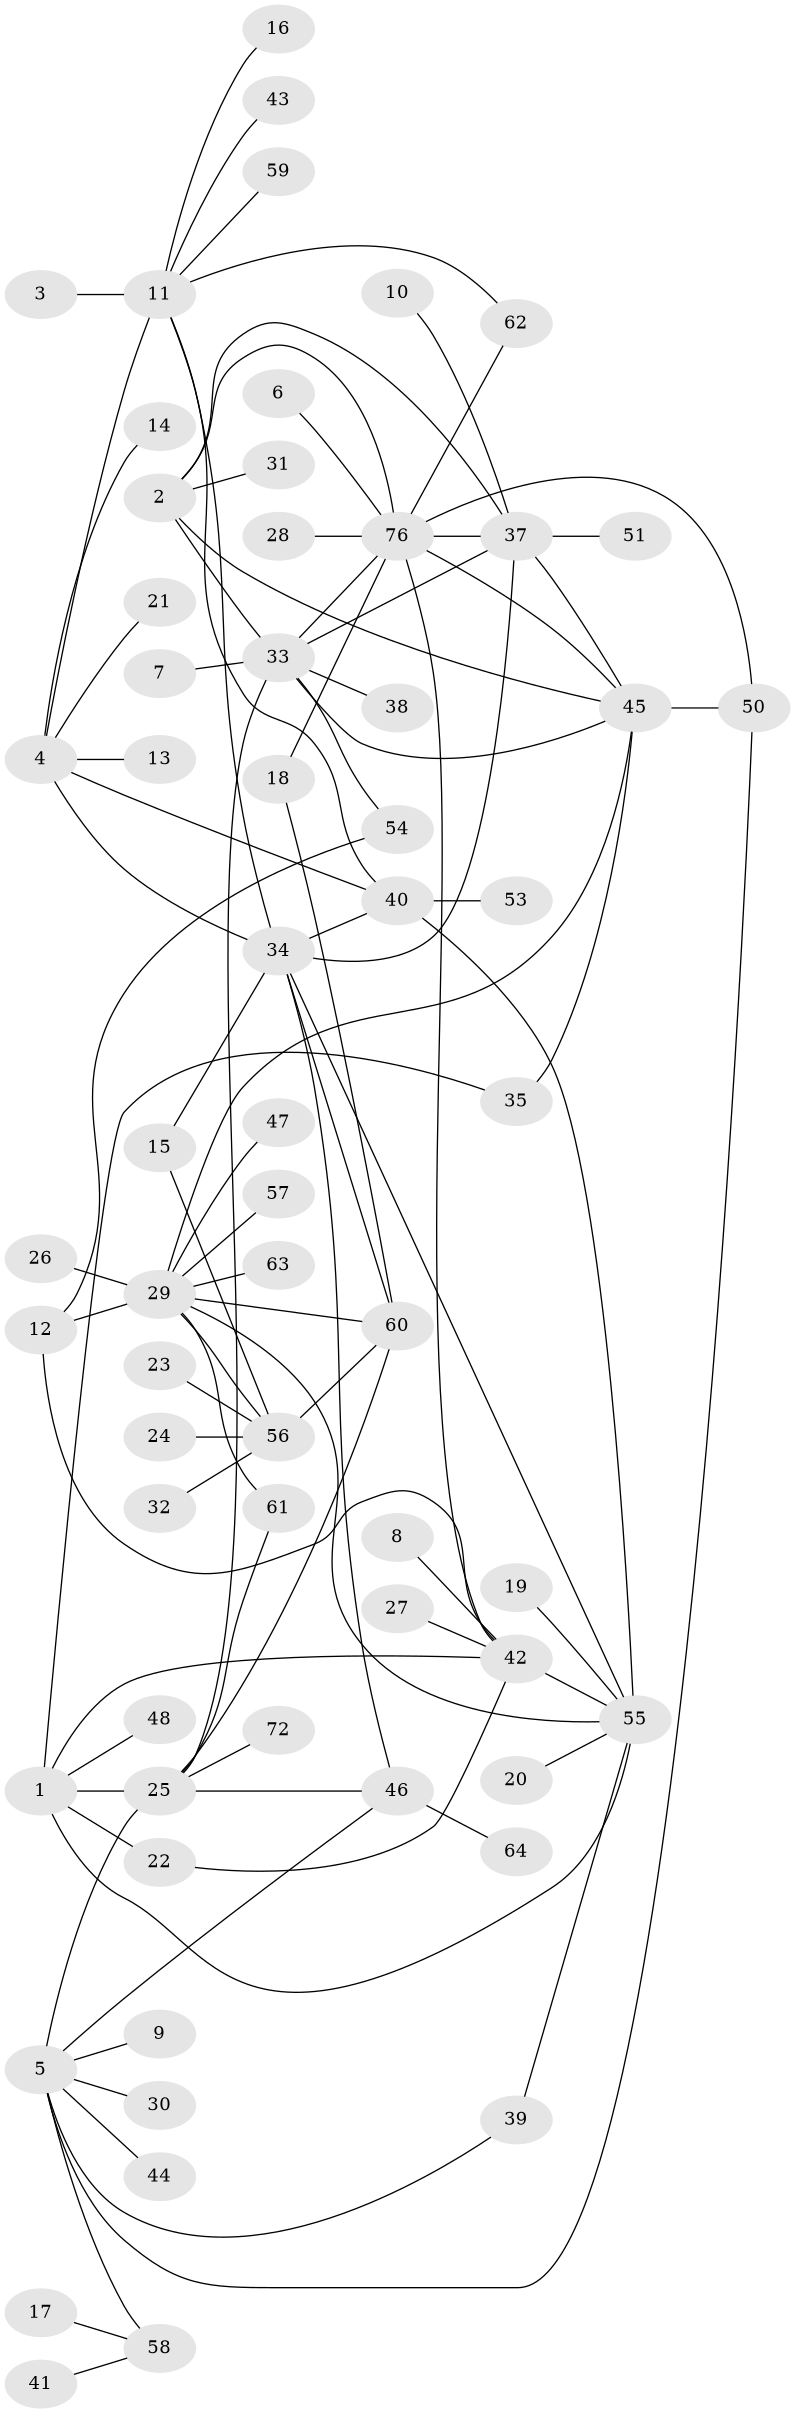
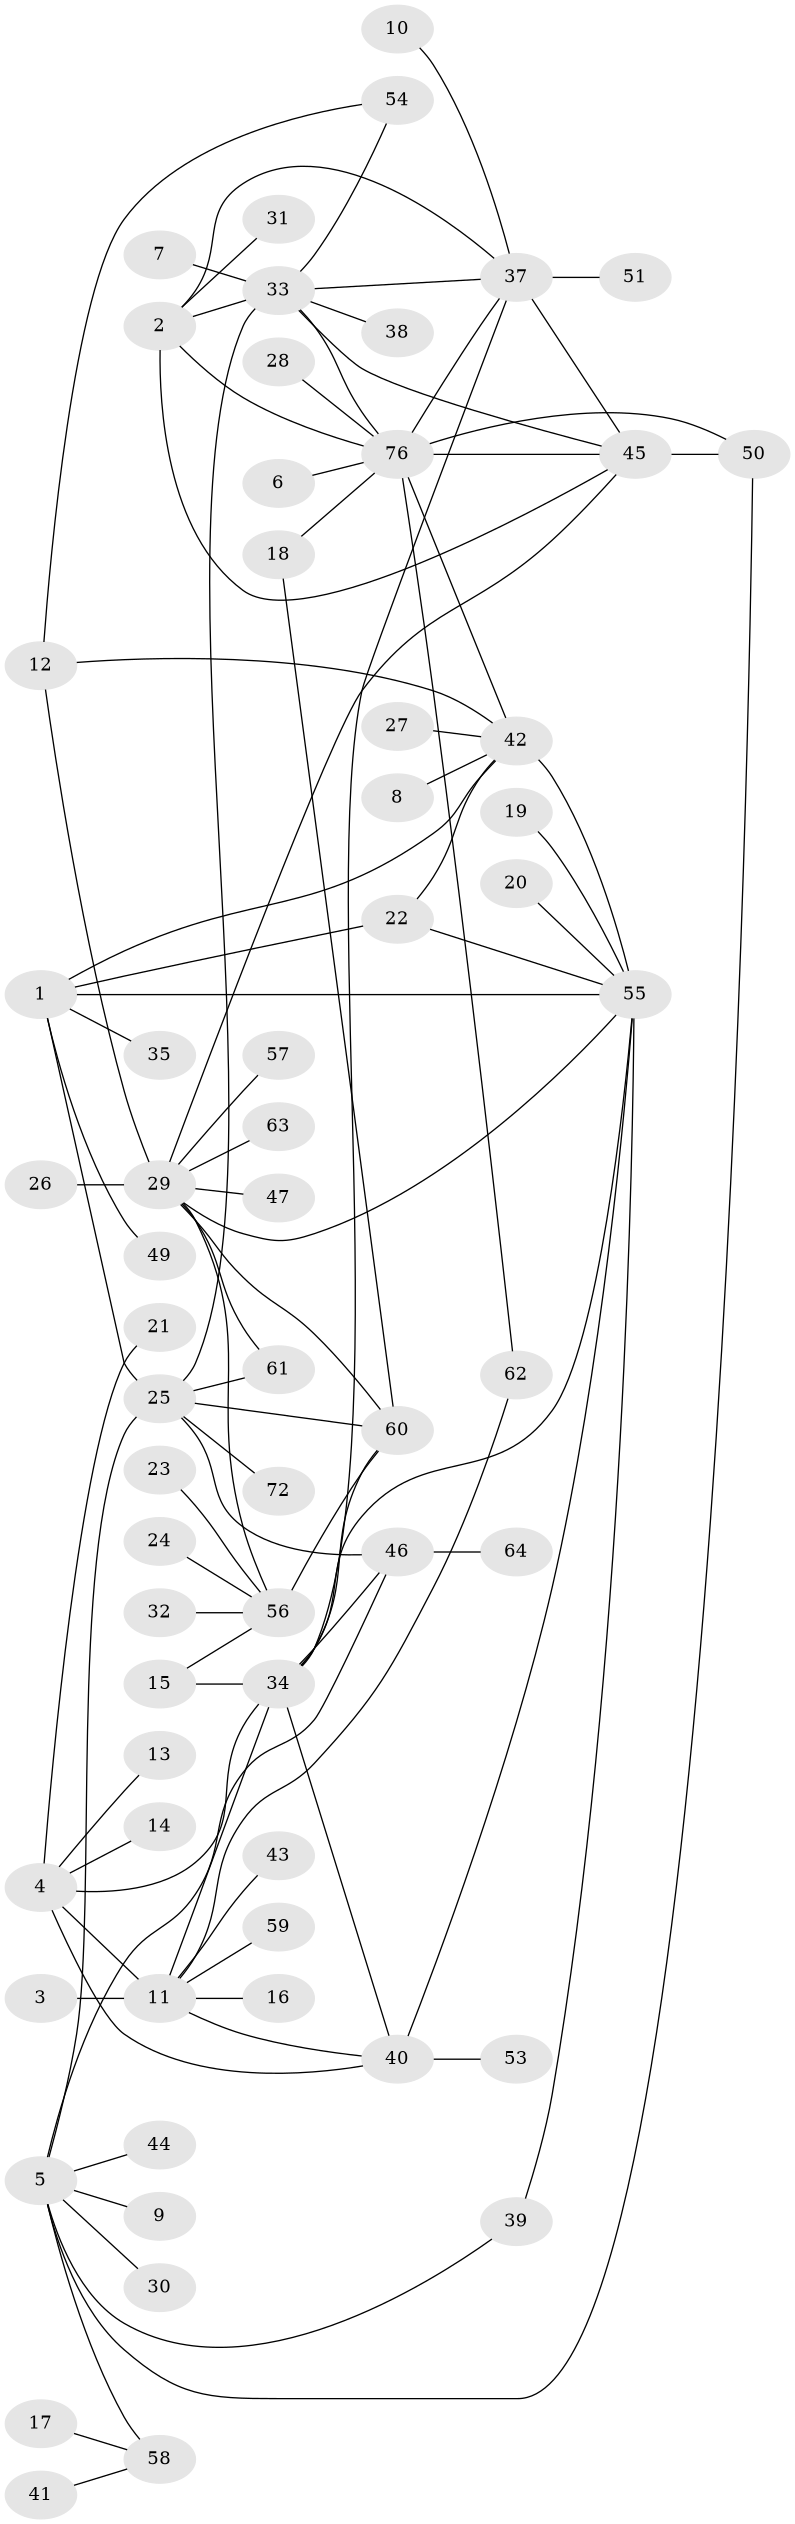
edge "45" -- "35": removed
edge "22" -- "55": added
node "48": label "48" -> "49"
